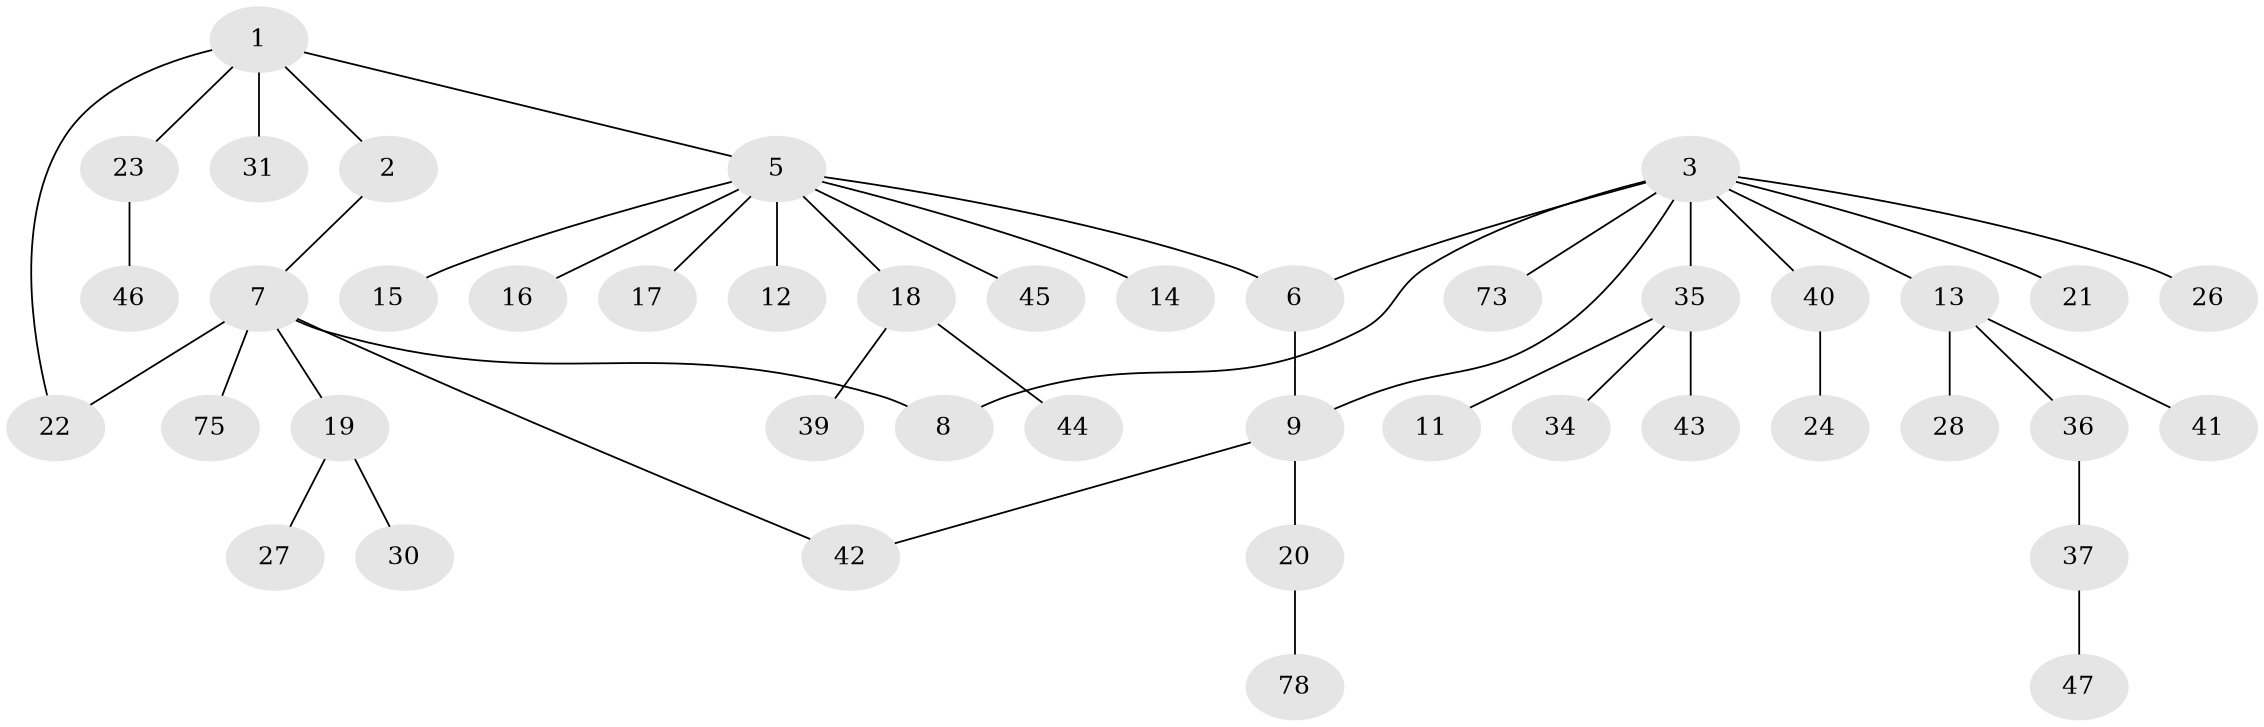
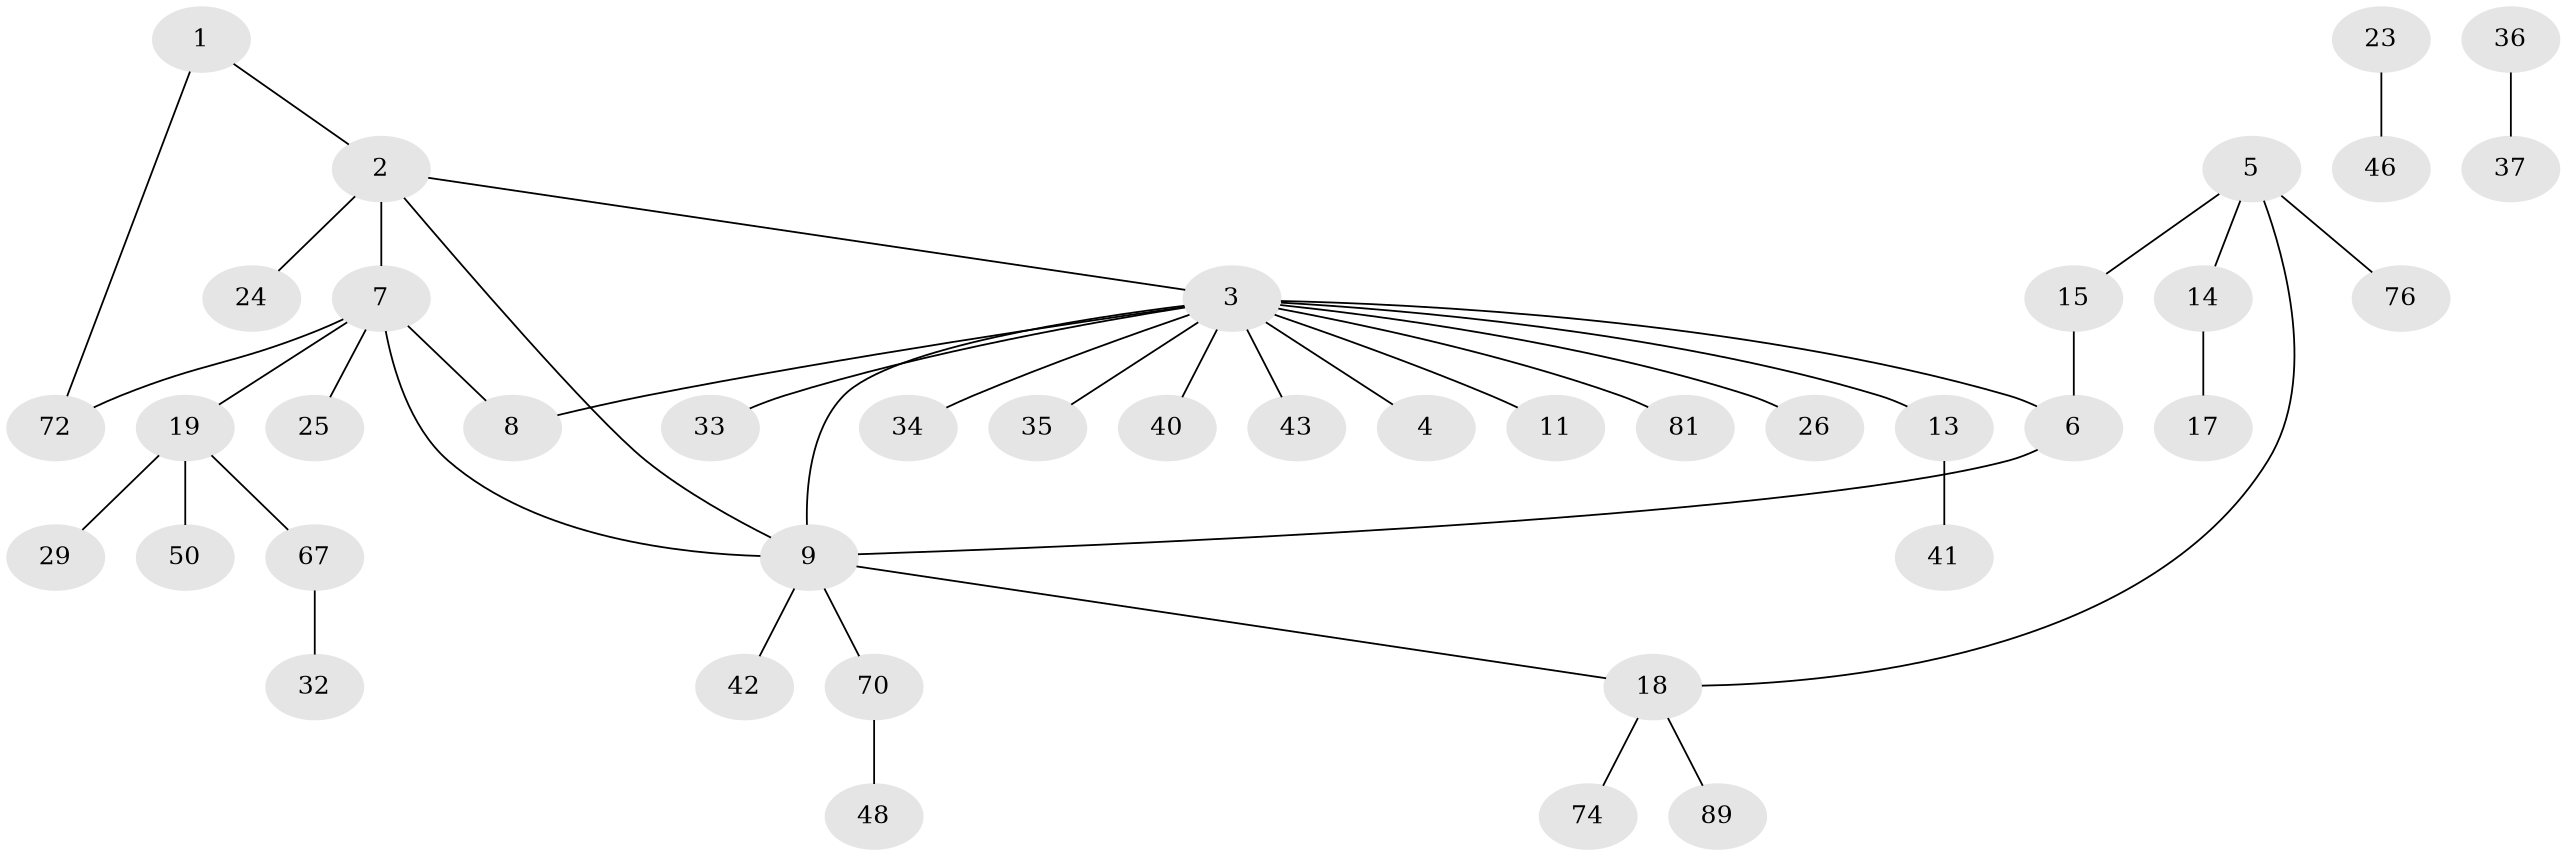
edge "1" -- "23": removed
edge "1" -- "5": removed
node "31": removed
edge "5" -- "6": now "15" -- "6"
edge "5" -- "17": now "14" -- "17"
edge "2" -- "3": added
node "16": label "16" -> "76"
node "12": removed
node "45": removed
node "73": label "73" -> "33"
node "21": label "21" -> "81"
edge "35" -- "11": now "3" -- "11"
edge "35" -- "34": now "3" -- "34"
edge "35" -- "43": now "3" -- "43"
edge "40" -- "24": now "2" -- "24"
edge "13" -- "36": removed
edge "2" -- "9": added
node "22": label "22" -> "72"
node "75": label "75" -> "25"
node "39": label "39" -> "89"
node "44": label "44" -> "74"
node "4": added
node "28": removed
edge "7" -- "42": now "7" -- "9"
node "29": added
node "27": label "27" -> "67"
node "30": label "30" -> "50"
node "20": label "20" -> "70"
edge "9" -- "18": added
node "32": added
node "78": label "78" -> "48"
node "47": removed
